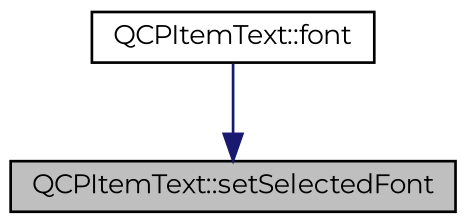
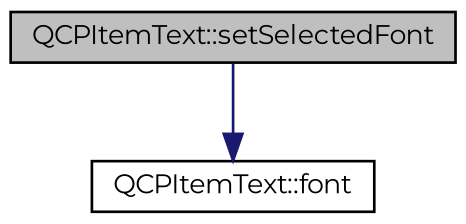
edge "QCPItemText::font" -> "QCPItemText::setSelectedFont": reversed
